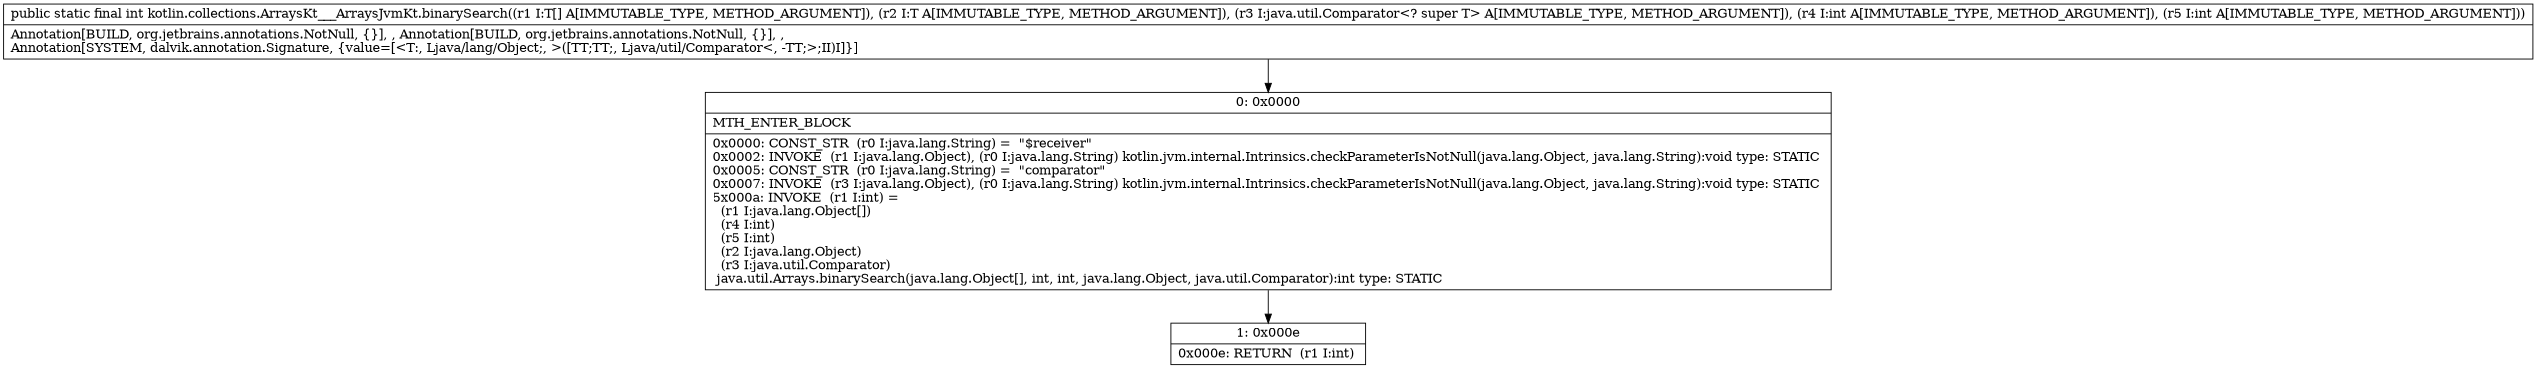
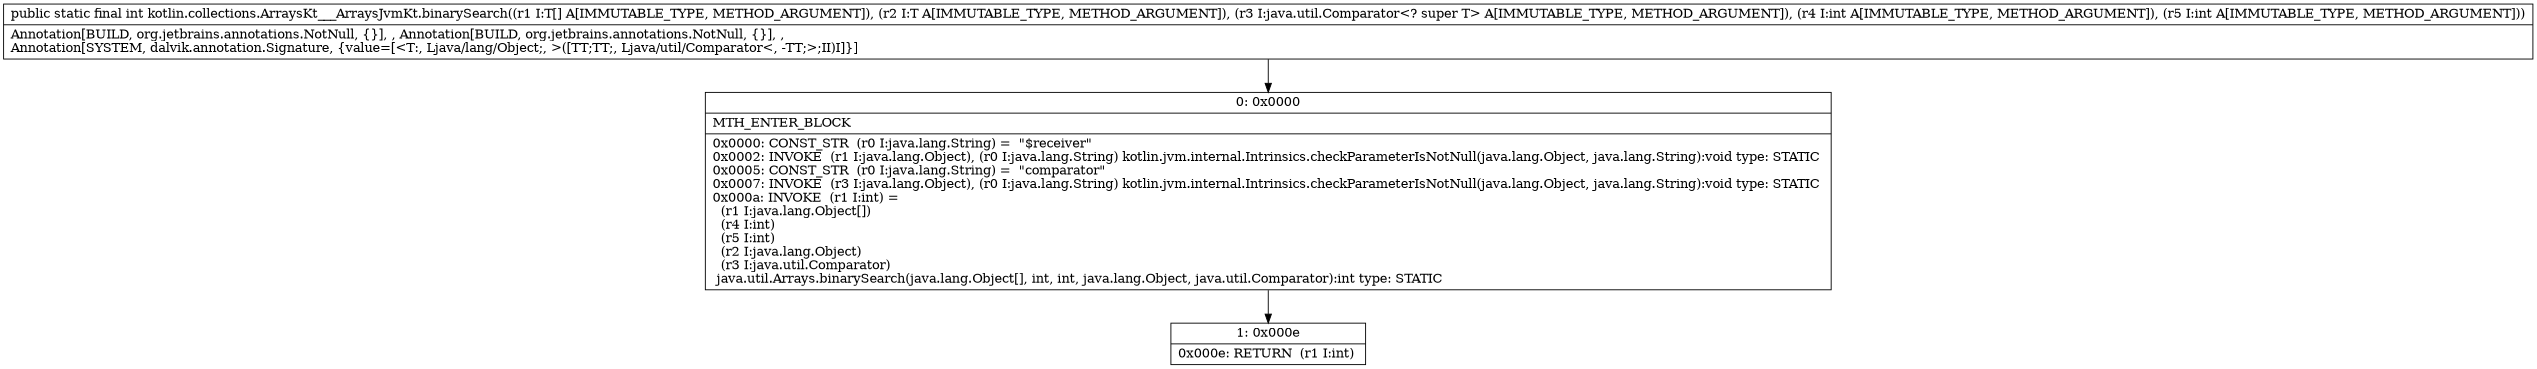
node "0: 0x0000": text "5x000a: INVOKE  (r1 I:int) =" -> "0x000a: INVOKE  (r1 I:int) ="
